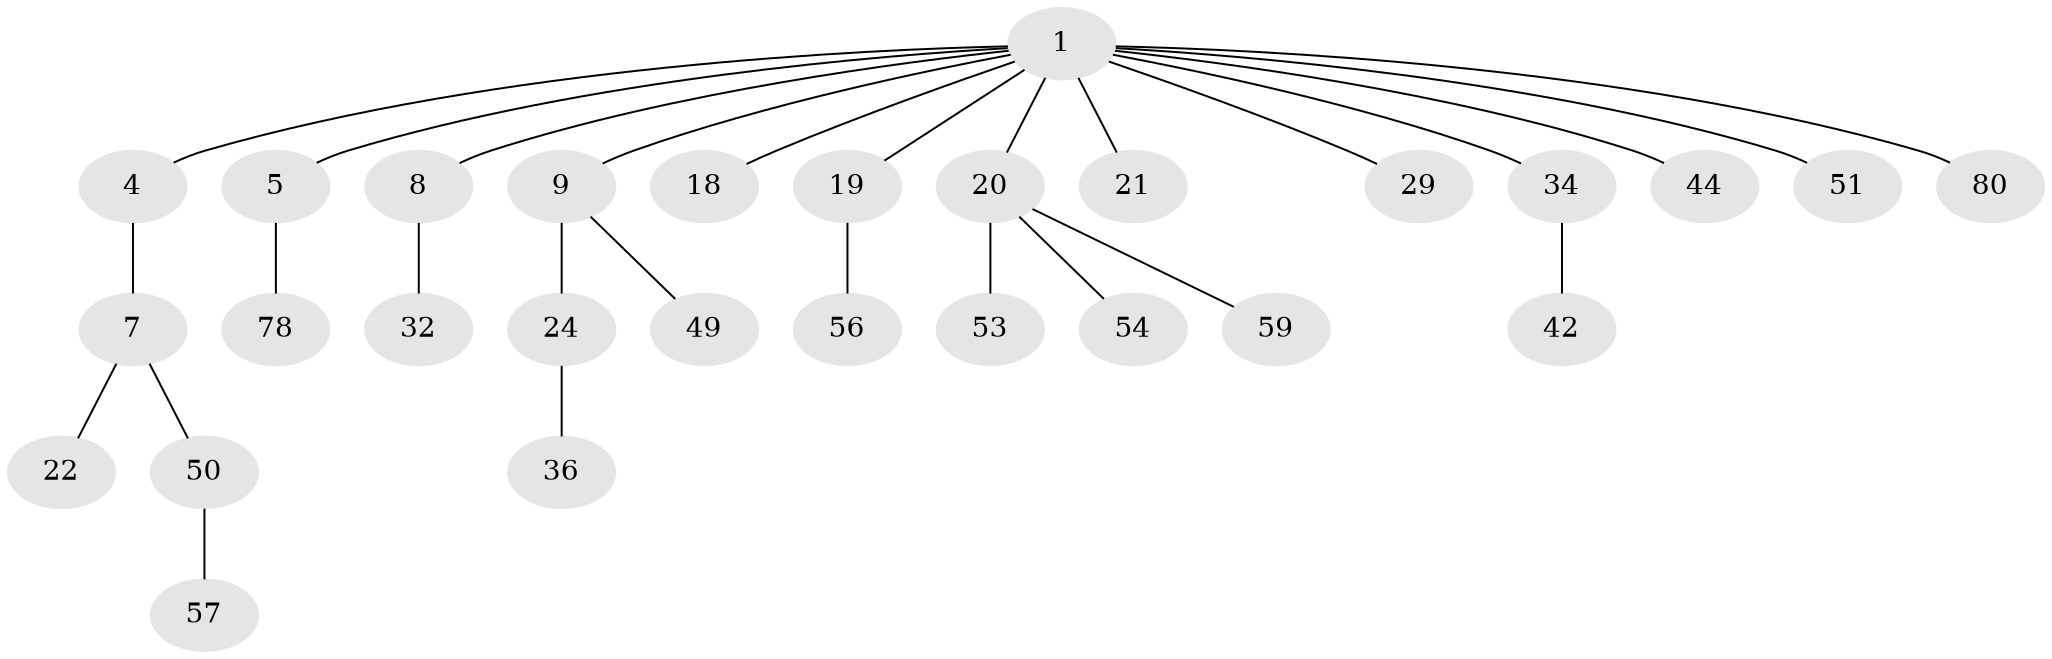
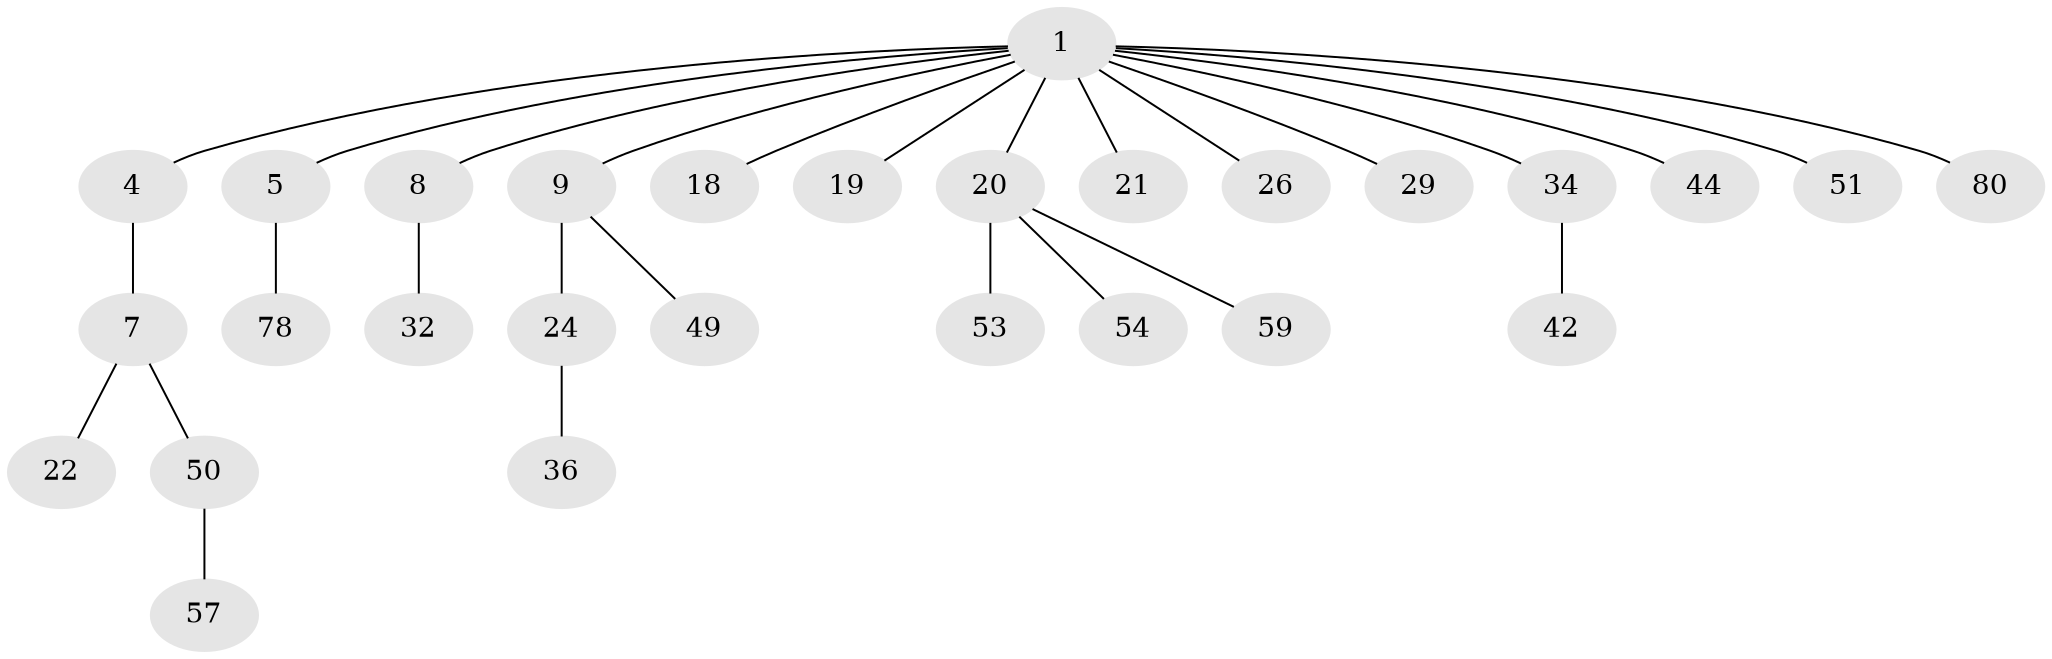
node "26": added
node "56": removed
